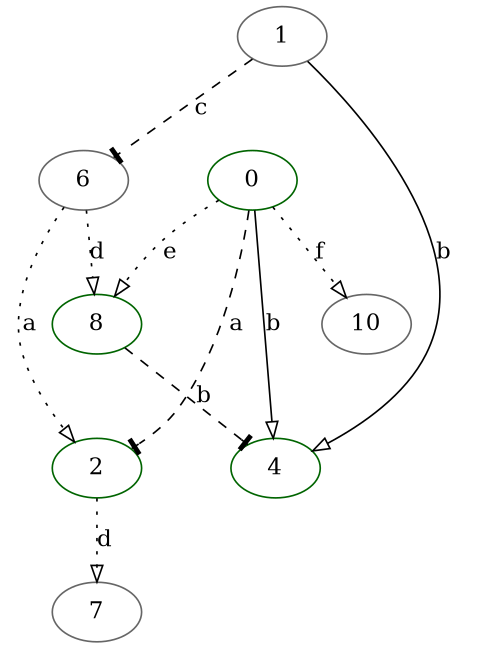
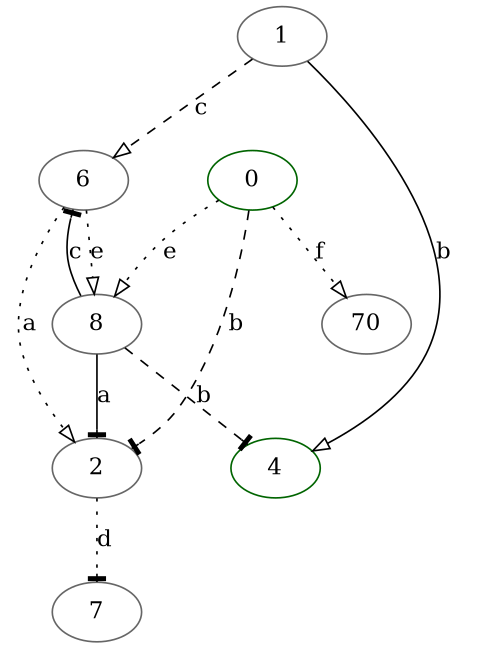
edge "1" -> "6": arrowhead tee -> onormal
edge "6" -> "8": label "d" -> "e"
edge "8" -> "6": added, label "c"
edge "0" -> "4": removed, label "b"
node "8": color darkgreen -> gray40
edge "0" -> "2": label "a" -> "b"
node "10": label "10" -> "70"
edge "8" -> "2": added, label "a"
node "2": color darkgreen -> gray40
edge "2" -> "7": arrowhead onormal -> tee
